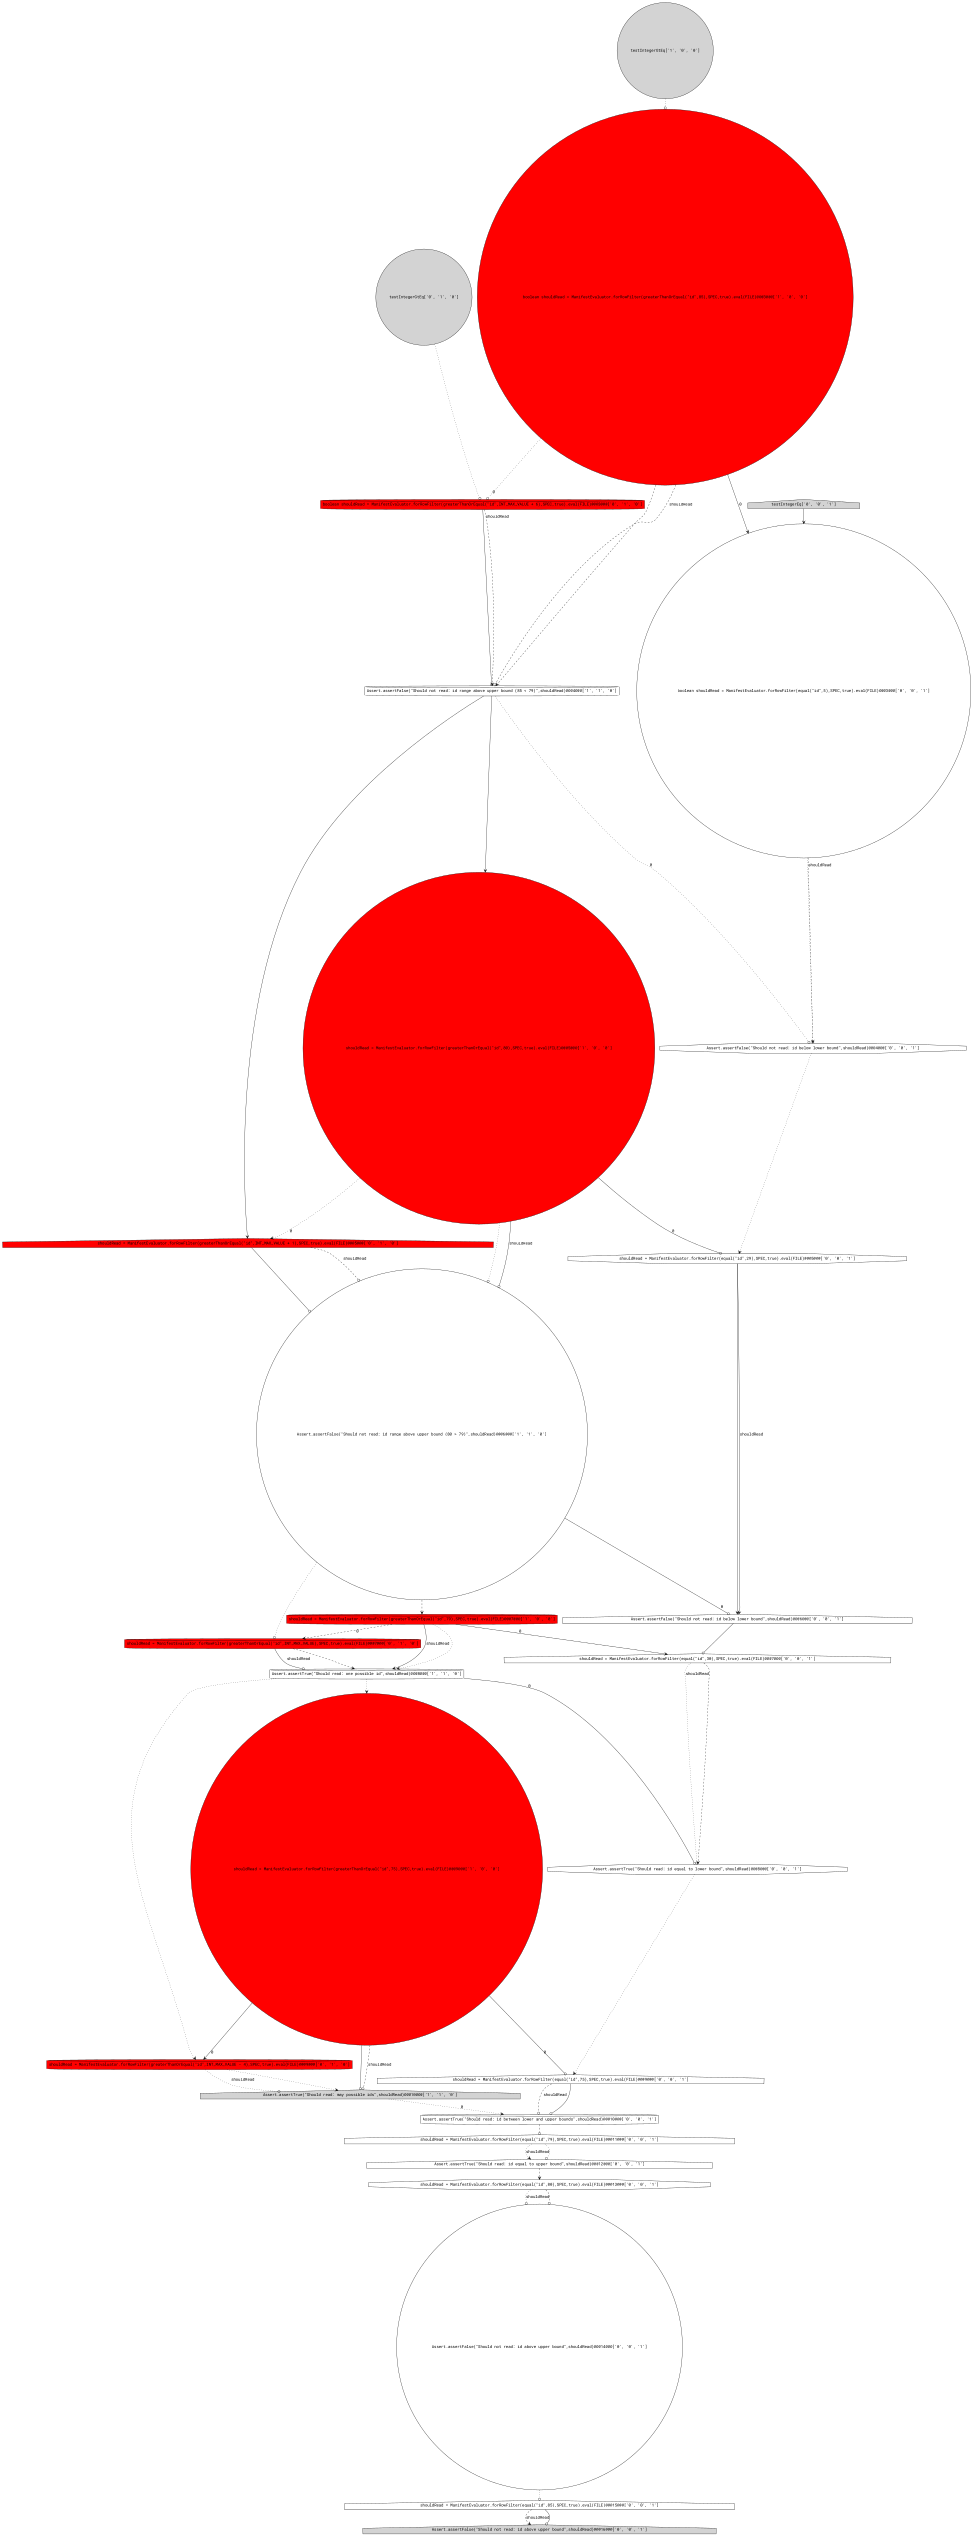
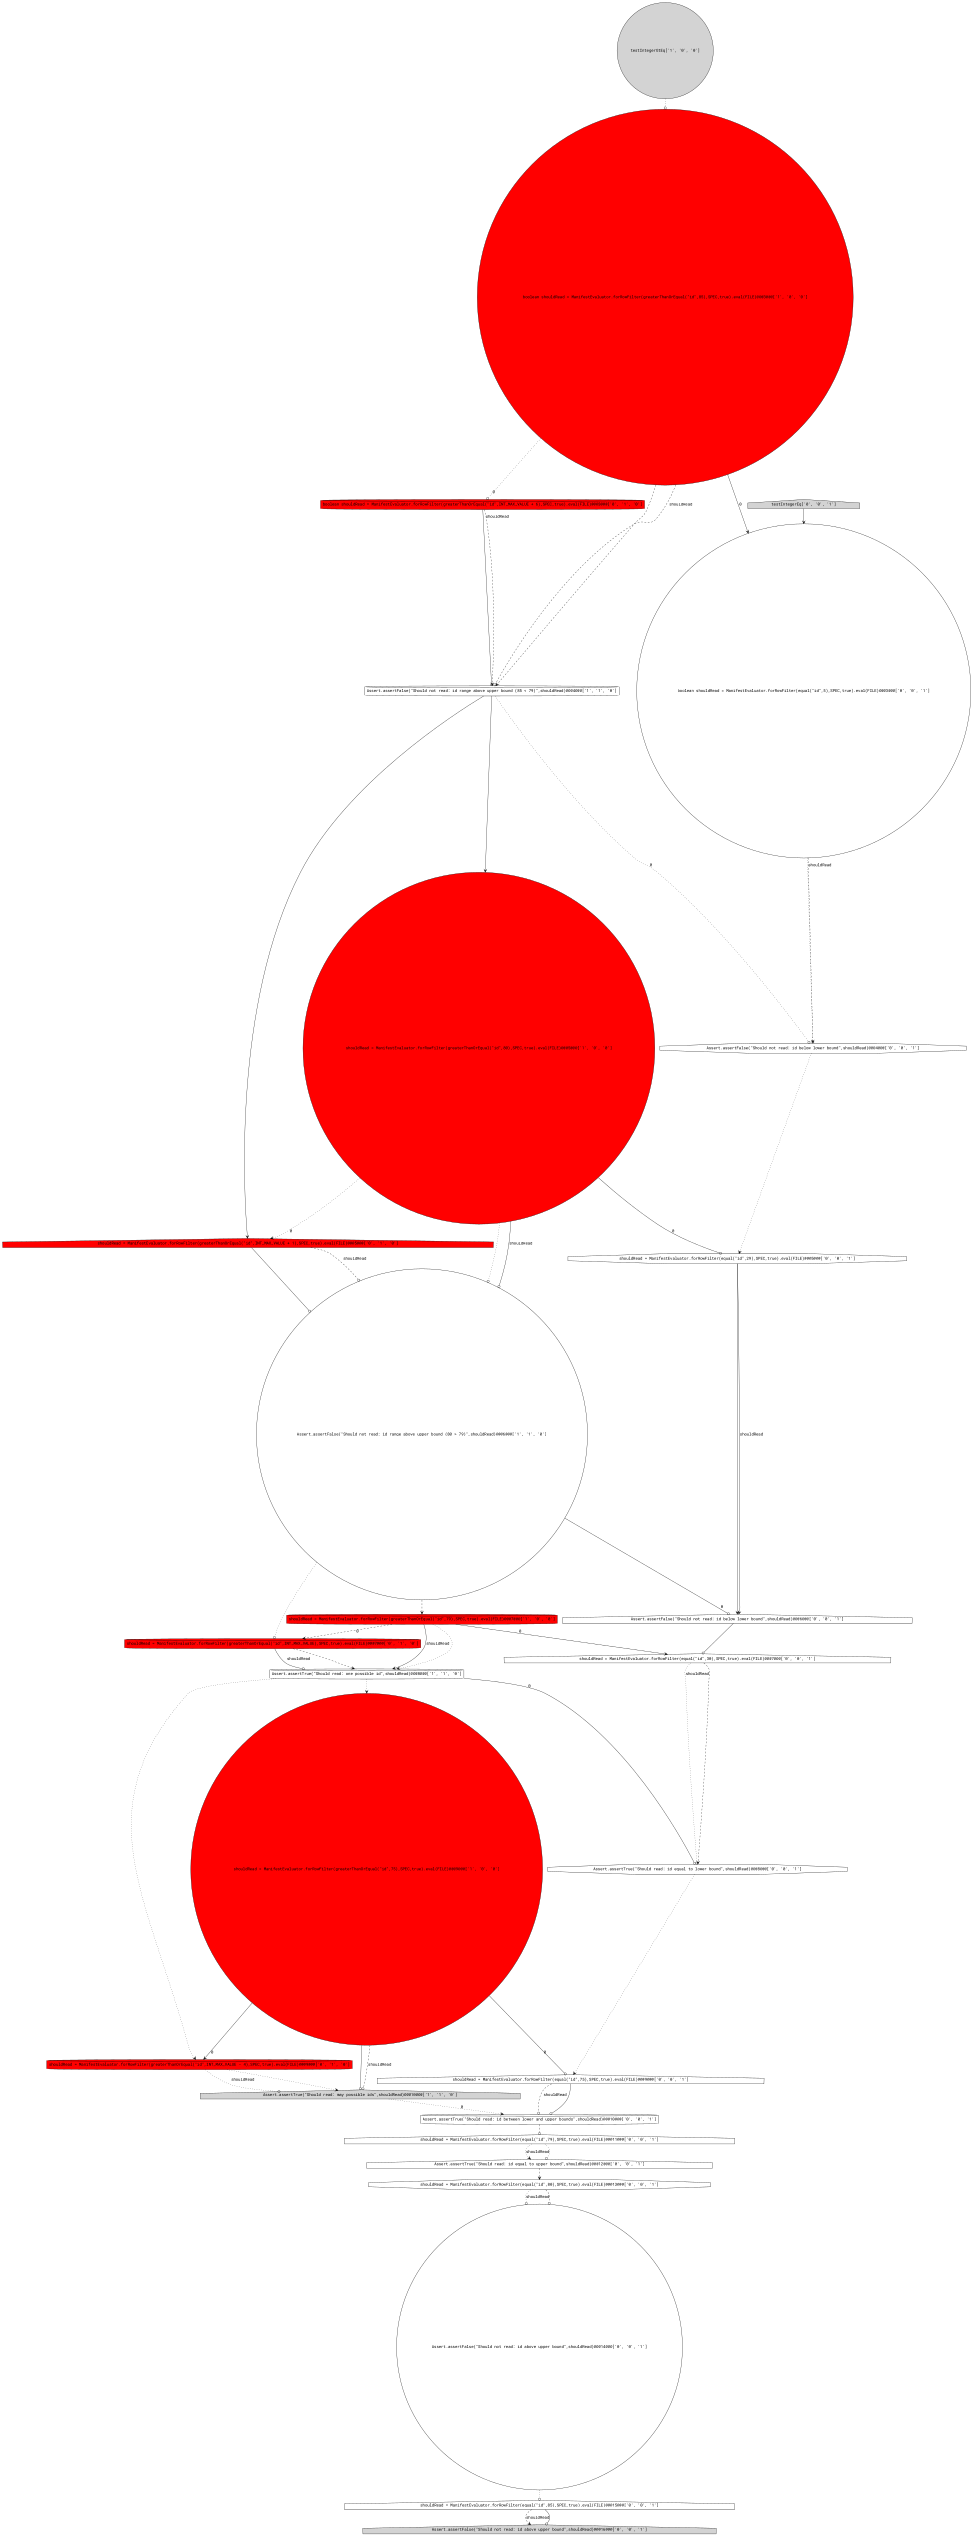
node "testIntegerGtEq['0', '1', '0']": removed
